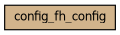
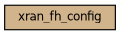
node "config_fh_config": label "config_fh_config" -> "xran_fh_config"
